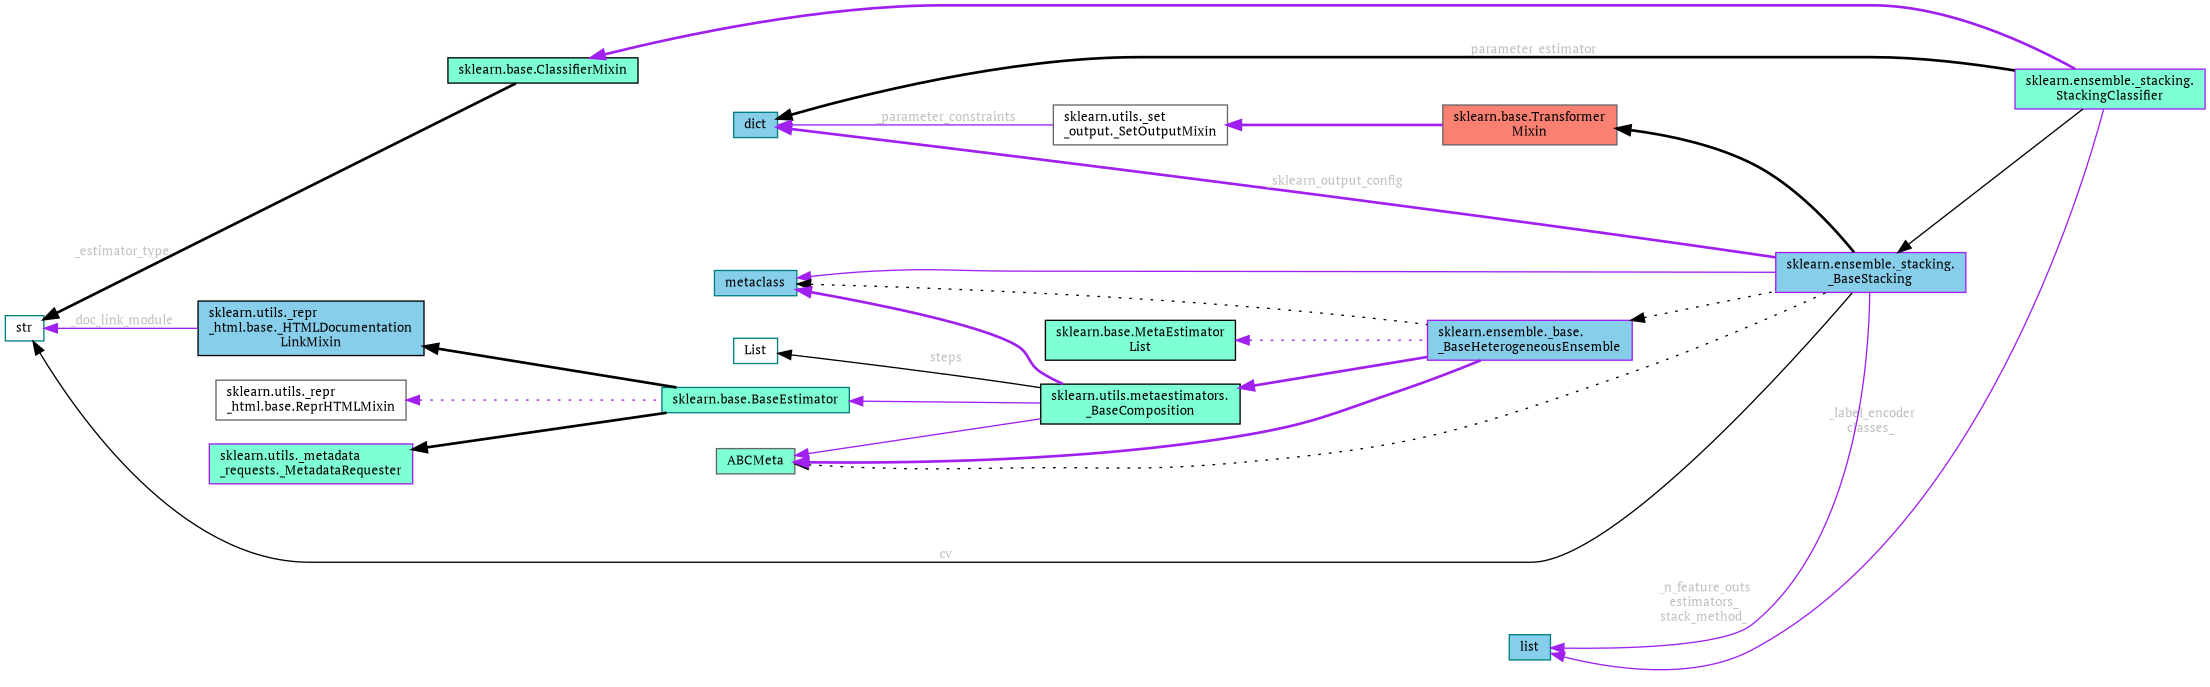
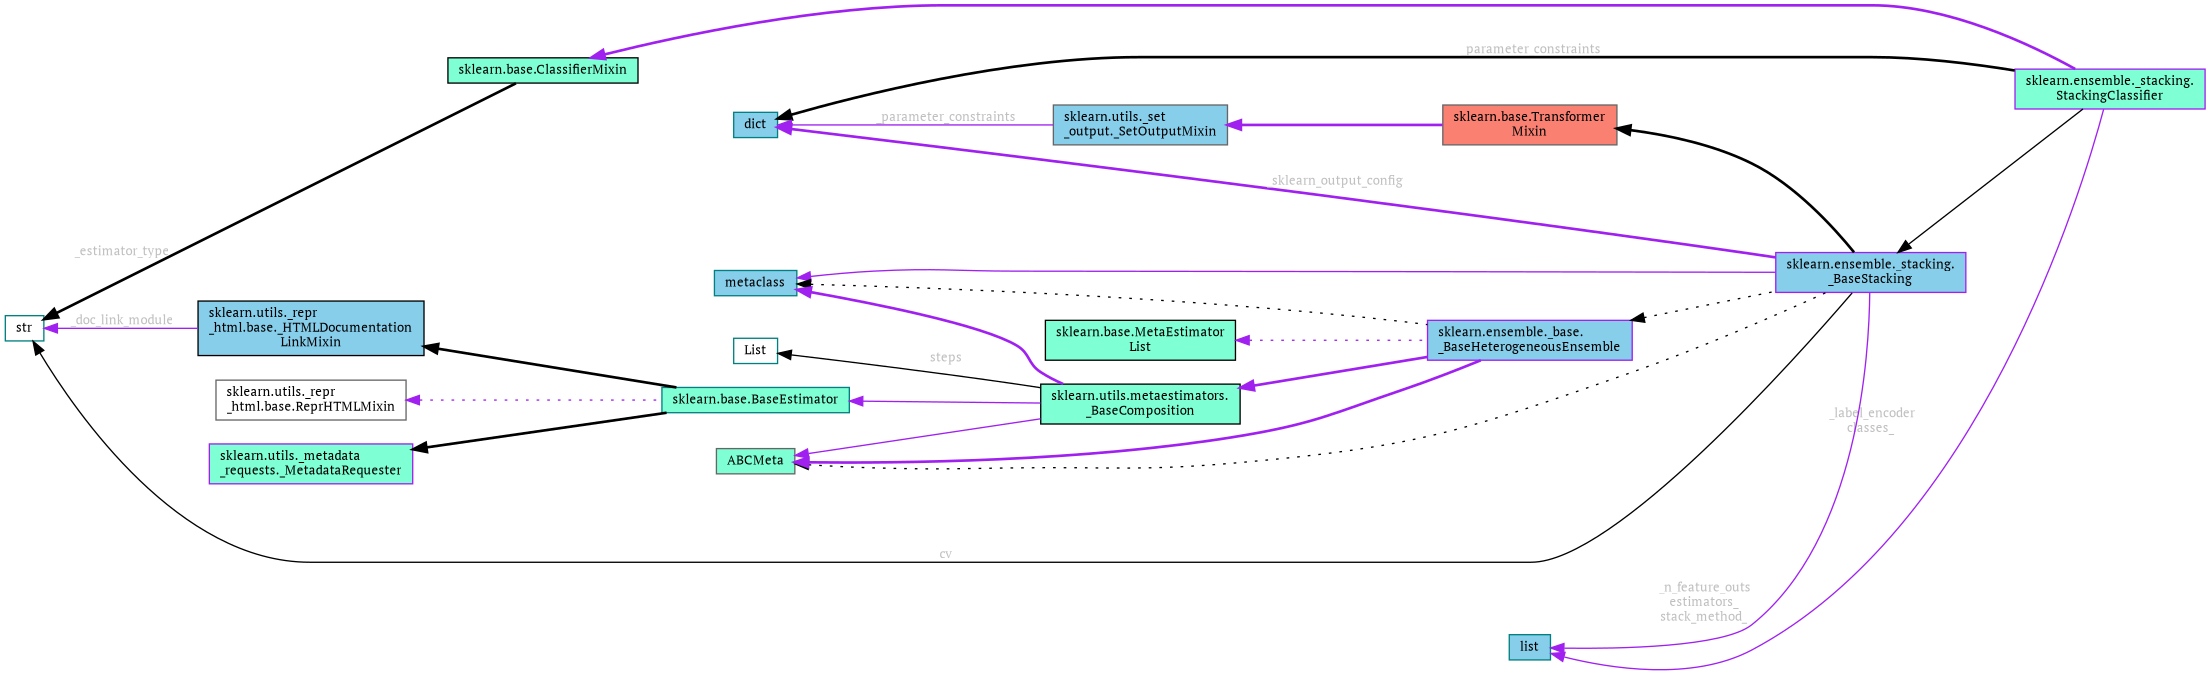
edge "sklearn.ensemble._stacking. StackingClassifier" -> "dict": label " _parameter_estimator" -> " _parameter_constraints"
node "sklearn.utils._set _output._SetOutputMixin": fillcolor white -> skyblue
